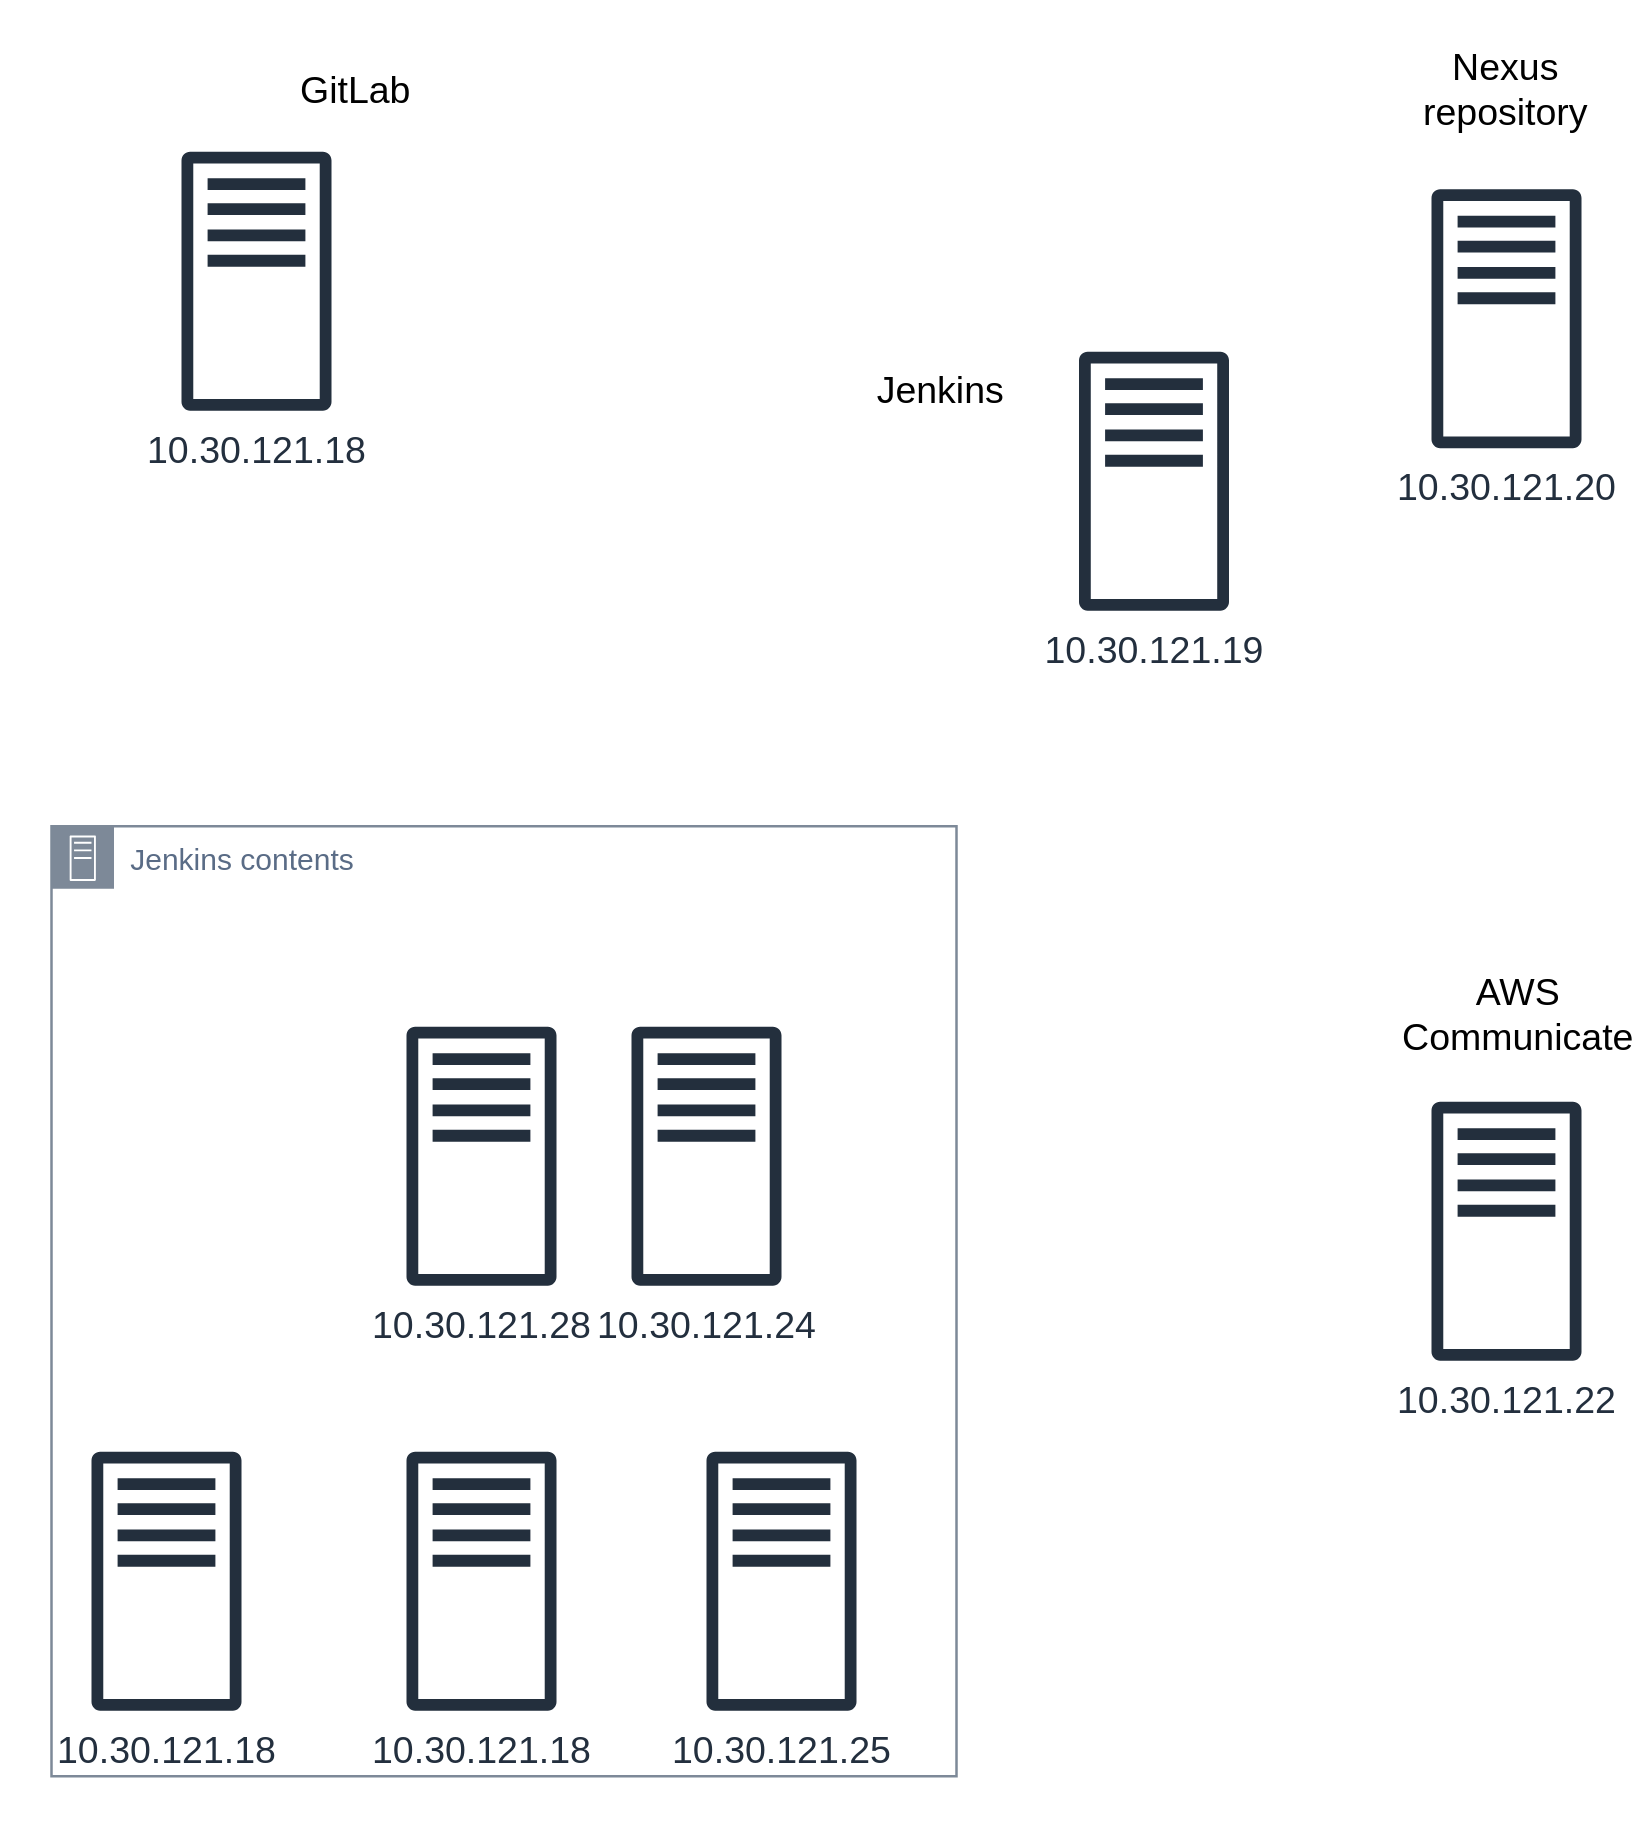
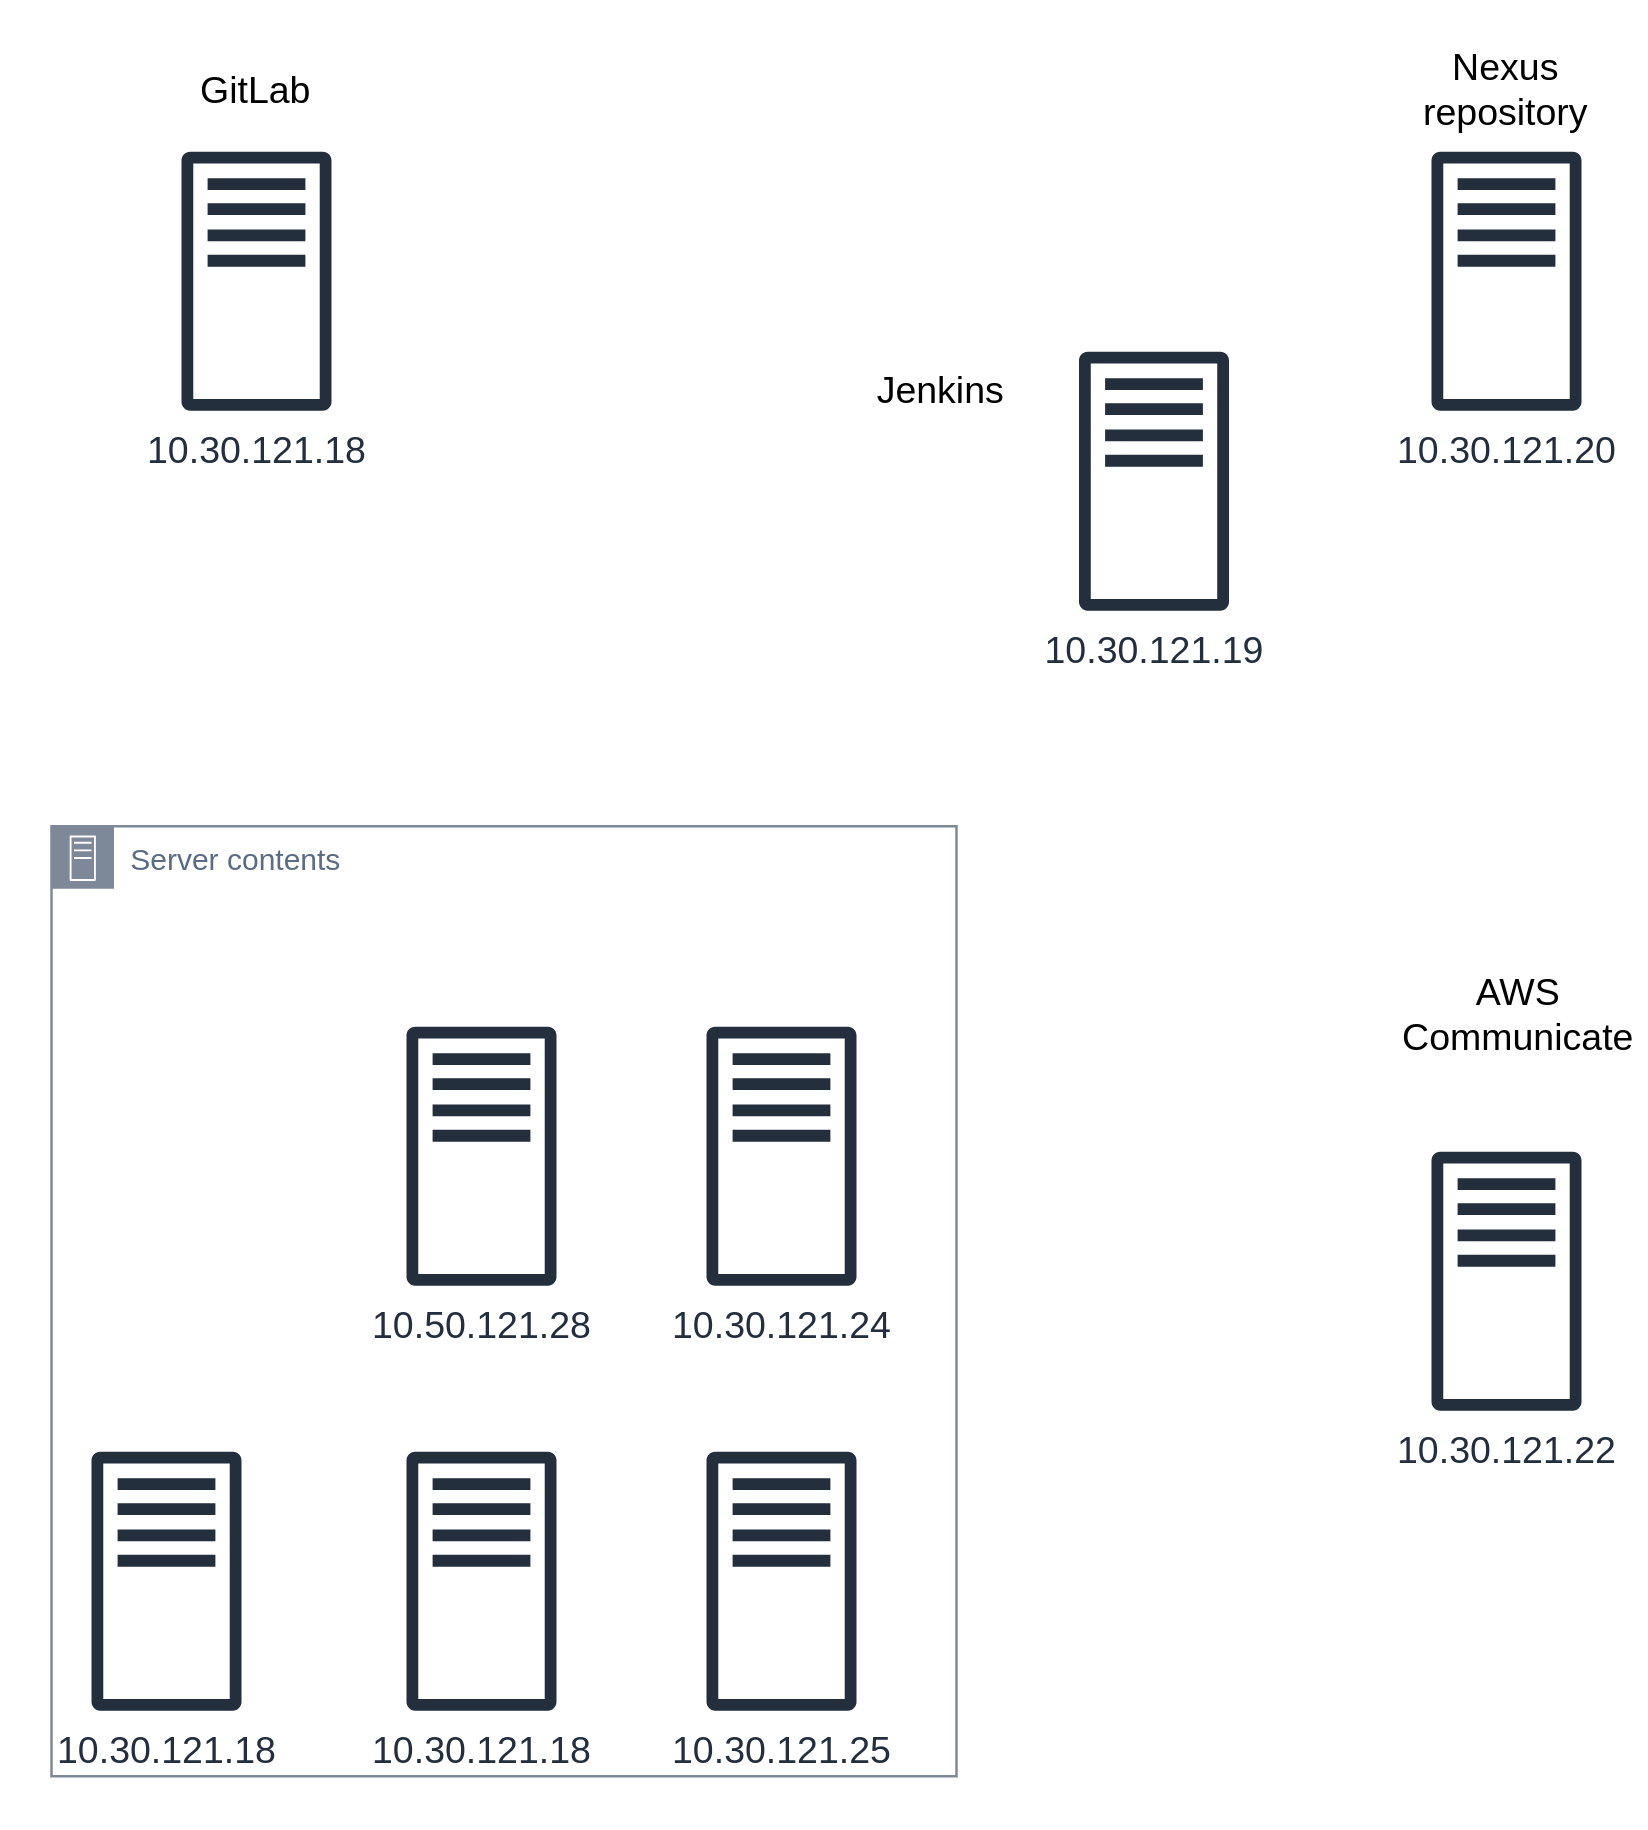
node "GitLab": moved (356, 89) -> (256, 89)
node "10.30.121.20": moved (1506, 319) -> (1506, 281)
node "Jenkins contents": label "Jenkins contents" -> "Server contents"
node "10.30.121.24": moved (706, 1156) -> (781, 1156)
node "10.30.121.22": moved (1506, 1231) -> (1506, 1281)
node "10.30.121.28": label "10.30.121.28" -> "10.50.121.28"
